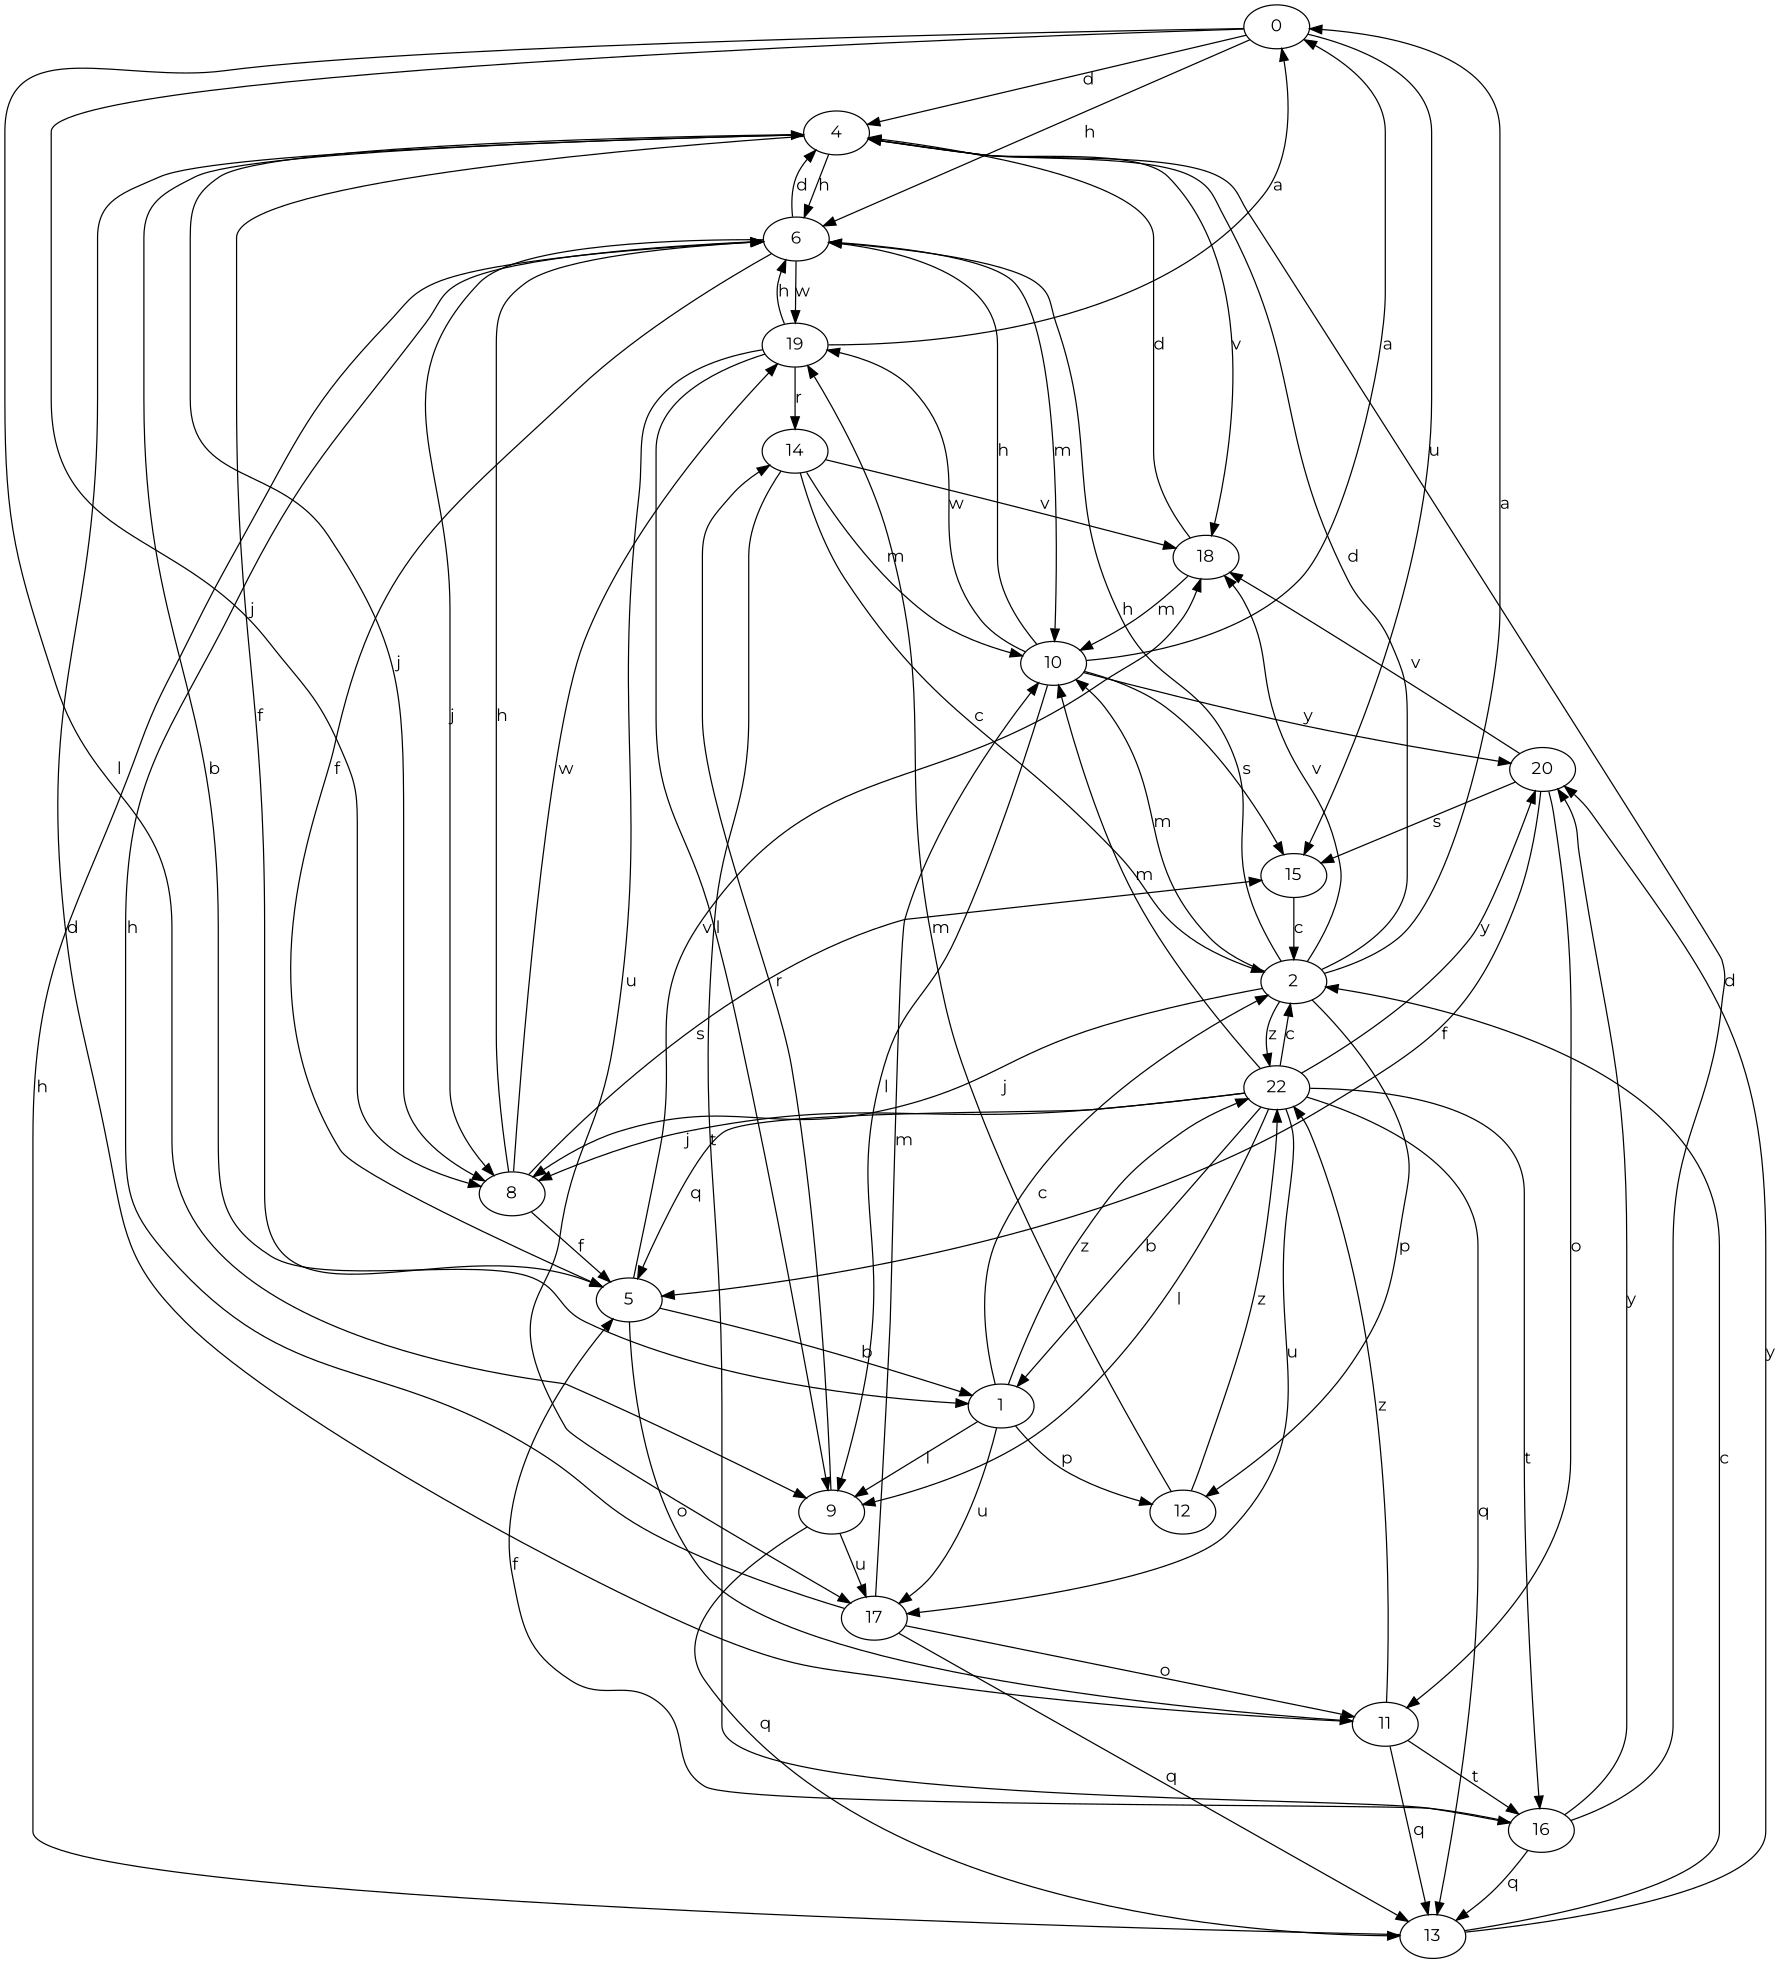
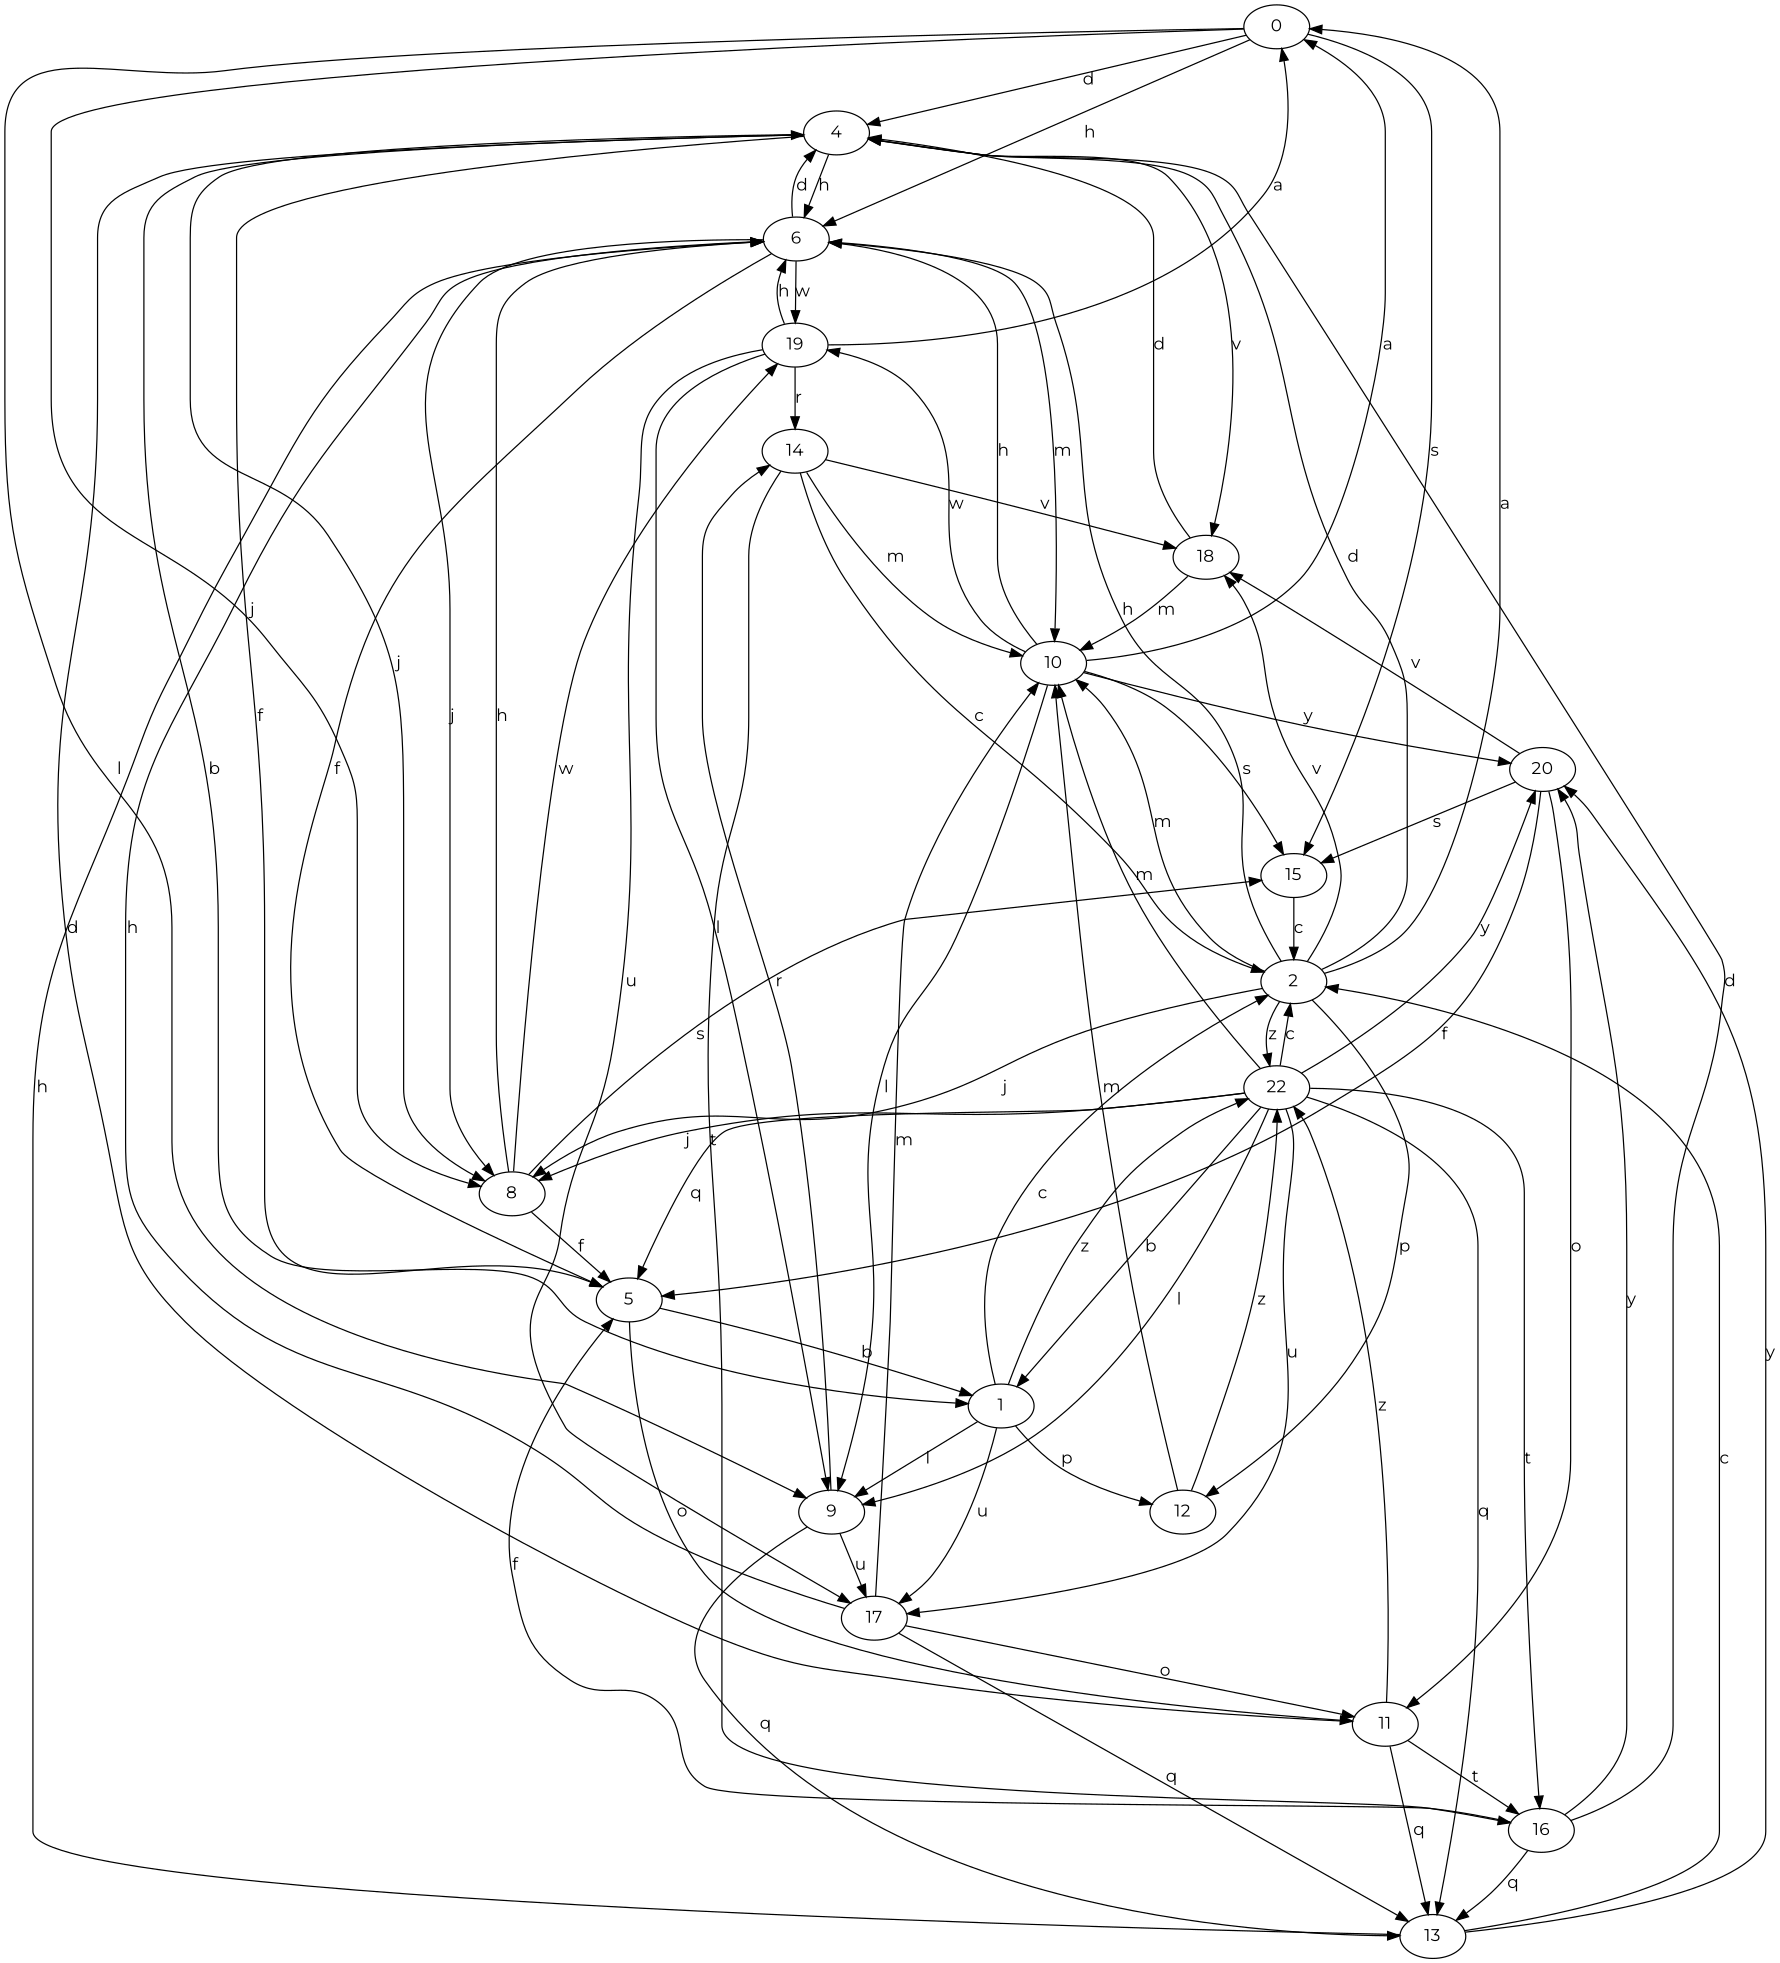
edge "0" -> "15": label "u" -> "s"
edge "5" -> "18": removed, label "v"
edge "12" -> "19": now "12" -> "10"
